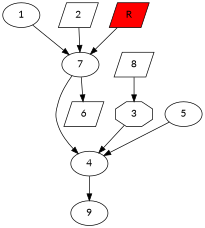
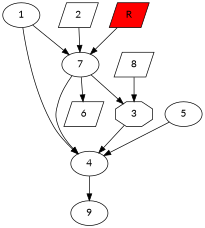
edge "7" -> "3": added
edge "1" -> "4": added
